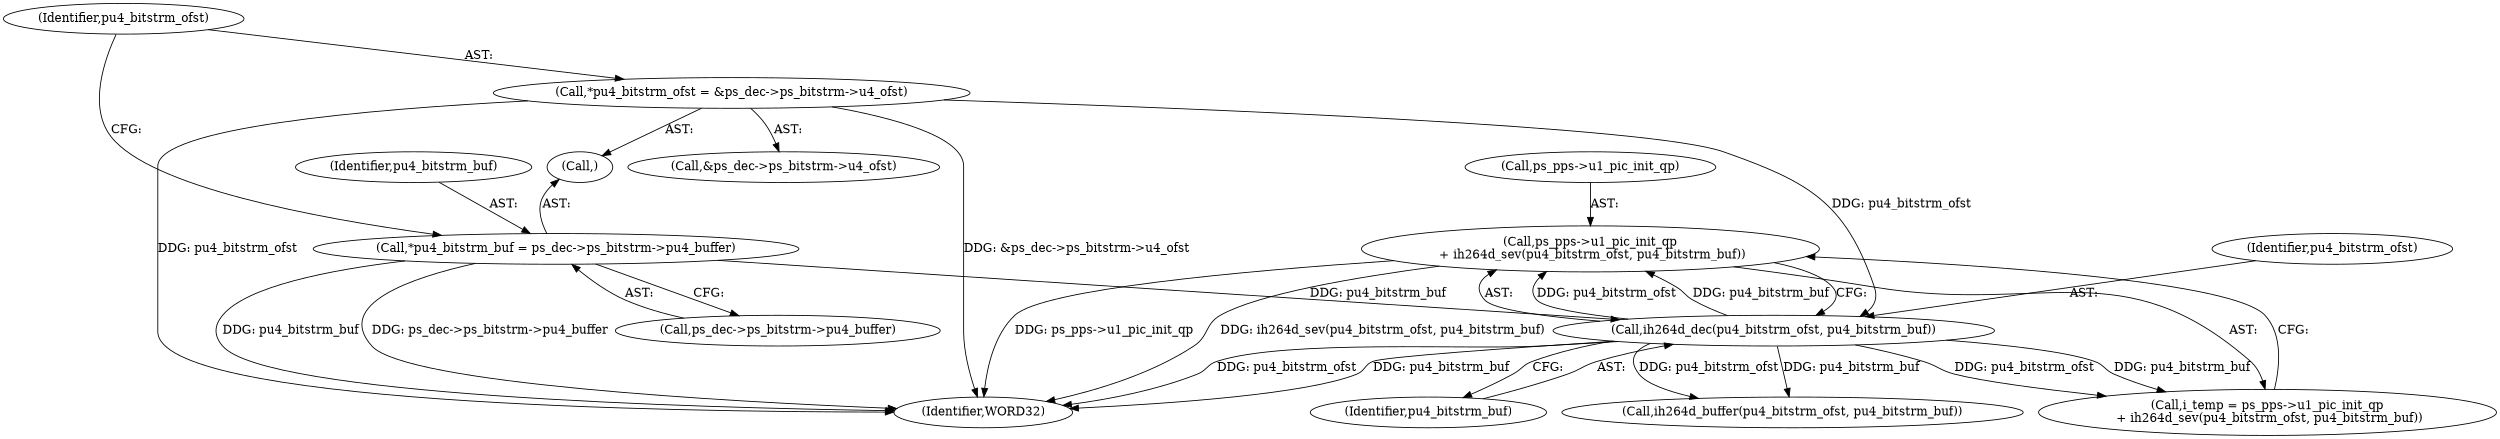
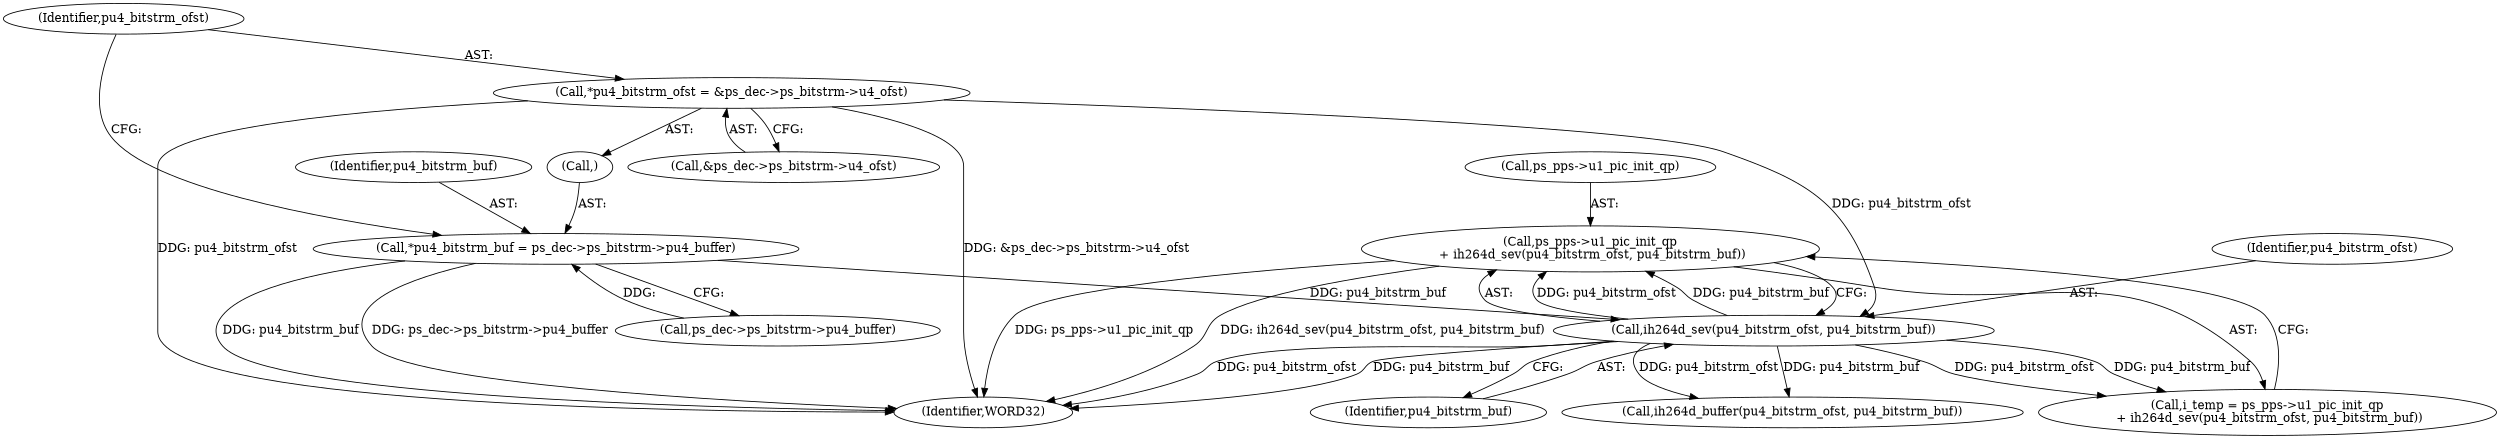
edge "(Call,*pu4_bitstrm_ofst = &ps_dec->ps_bitstrm->u4_ofst)" -> "(Call,&ps_dec->ps_bitstrm->u4_ofst)": label "AST: " -> "CFG: "
edge "(Call,&ps_dec->ps_bitstrm->u4_ofst)" -> "(Call,*pu4_bitstrm_ofst = &ps_dec->ps_bitstrm->u4_ofst)": added, label "AST:"
edge "(Call,*pu4_bitstrm_buf = ps_dec->ps_bitstrm->pu4_buffer)" -> "(Call,)": reversed
edge "(Call,ps_dec->ps_bitstrm->pu4_buffer)" -> "(Call,*pu4_bitstrm_buf = ps_dec->ps_bitstrm->pu4_buffer)": label "AST: " -> "DDG: "
node "(Call,ih264d_dec(pu4_bitstrm_ofst, pu4_bitstrm_buf))": label "(Call,ih264d_dec(pu4_bitstrm_ofst, pu4_bitstrm_buf))" -> "(Call,ih264d_sev(pu4_bitstrm_ofst, pu4_bitstrm_buf))"
